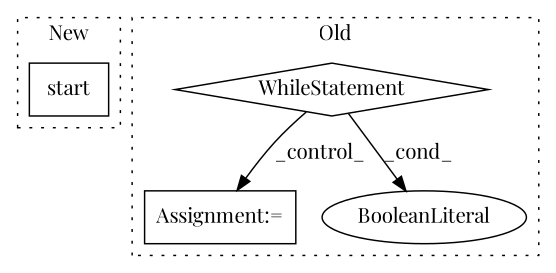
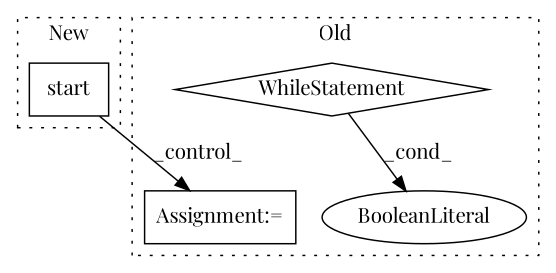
edge "WhileStatement" -> "Assignment:=": now "start" -> "Assignment:="
